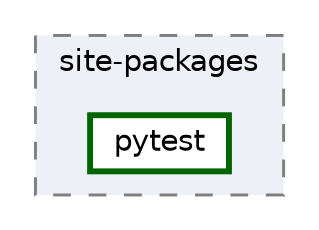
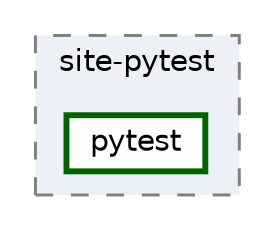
cluster "site-packages": label "site-packages" -> "site-pytest"
